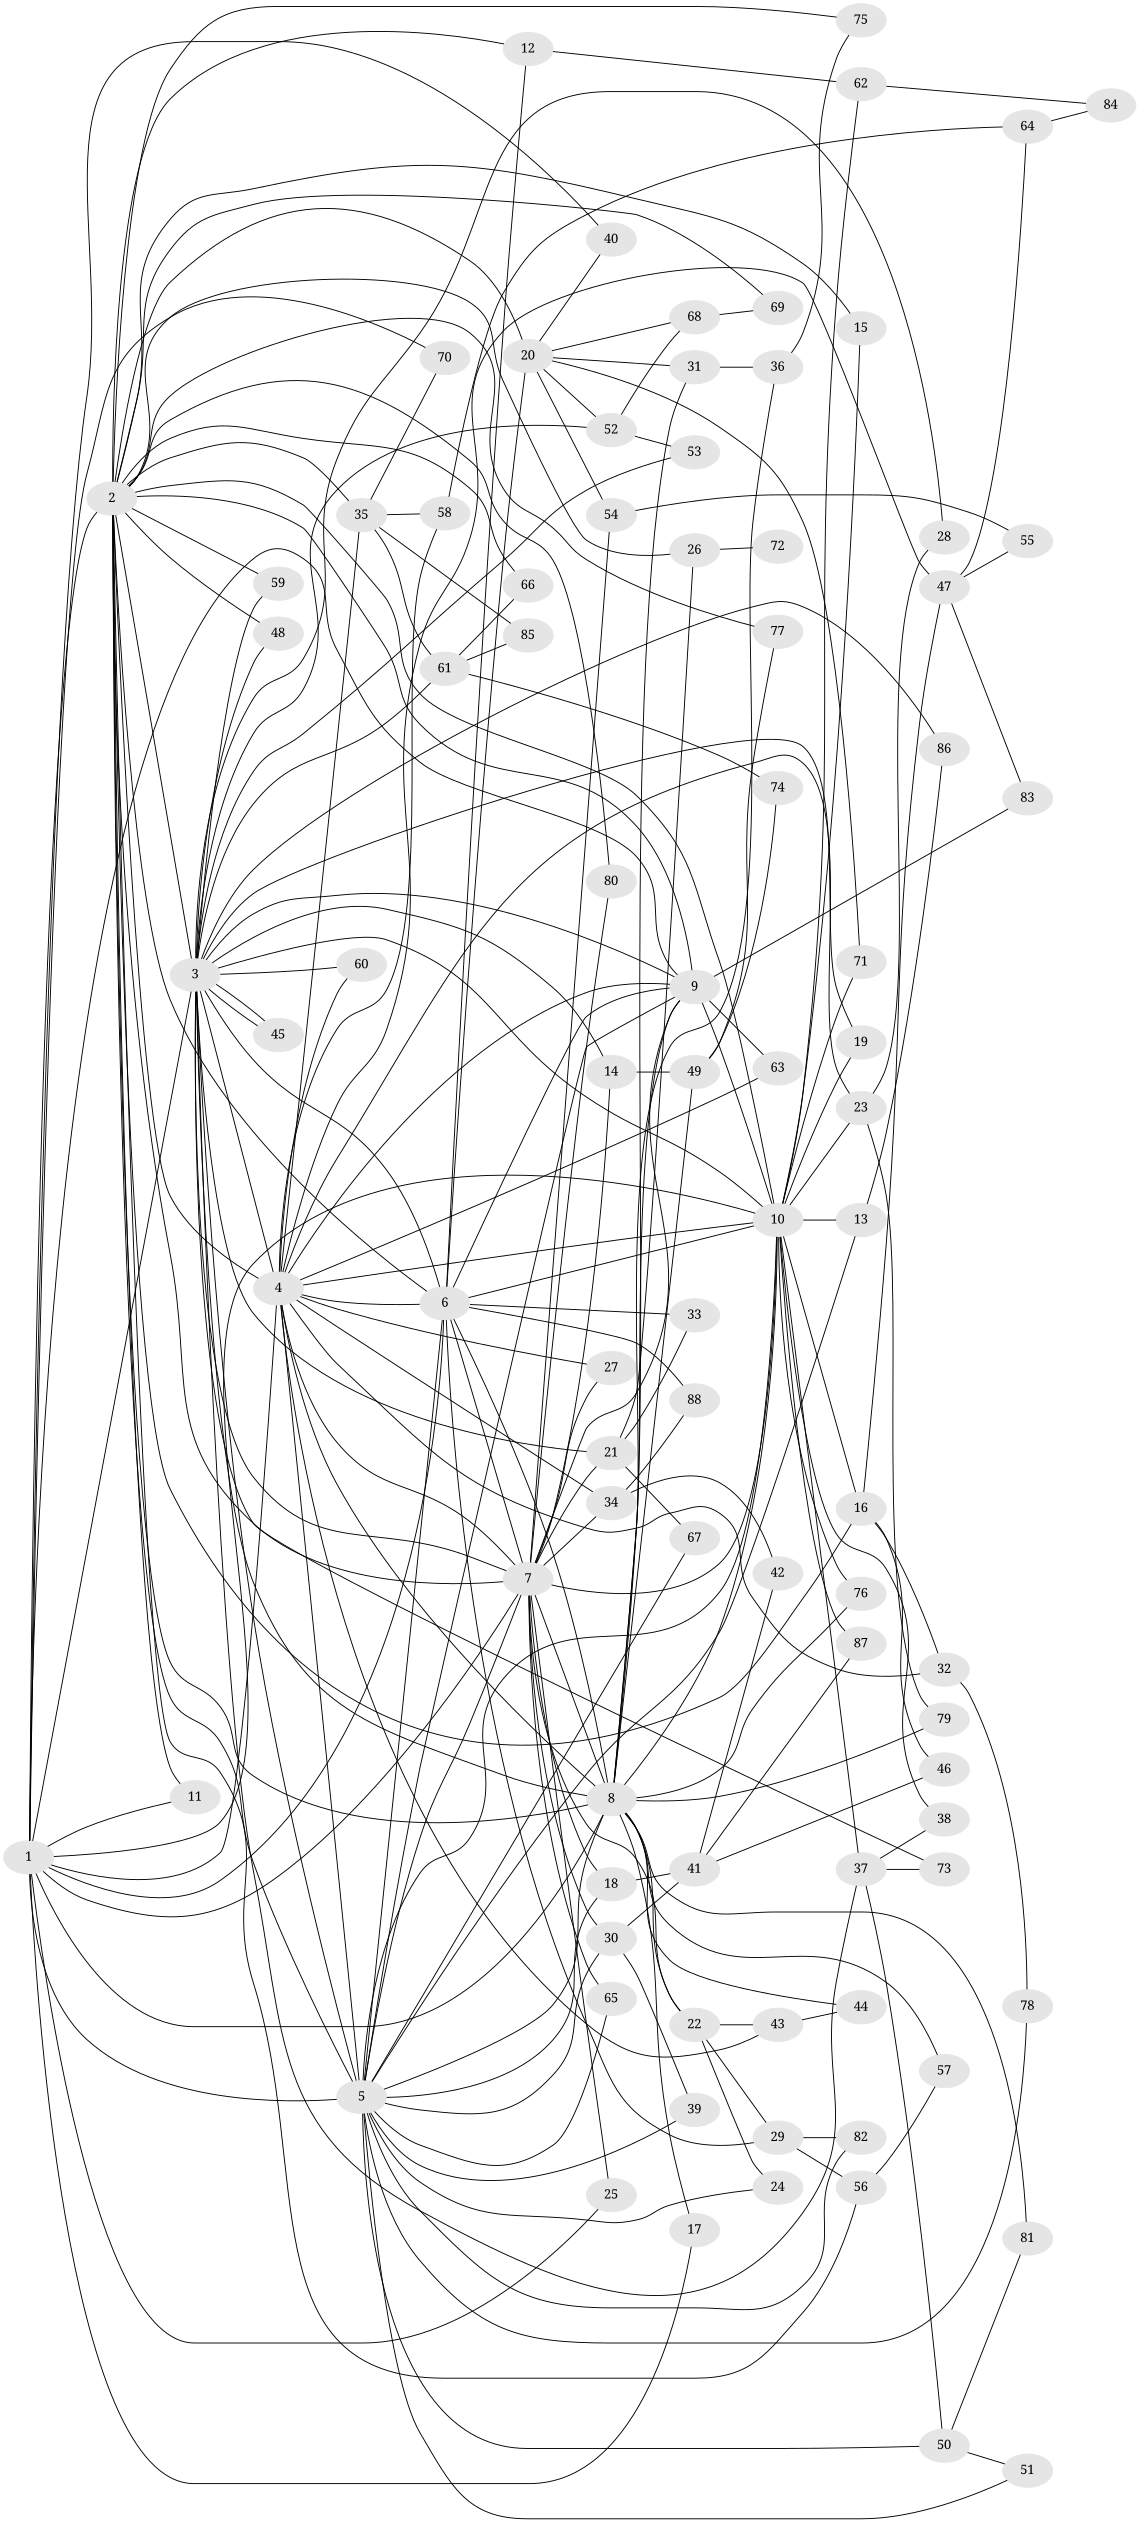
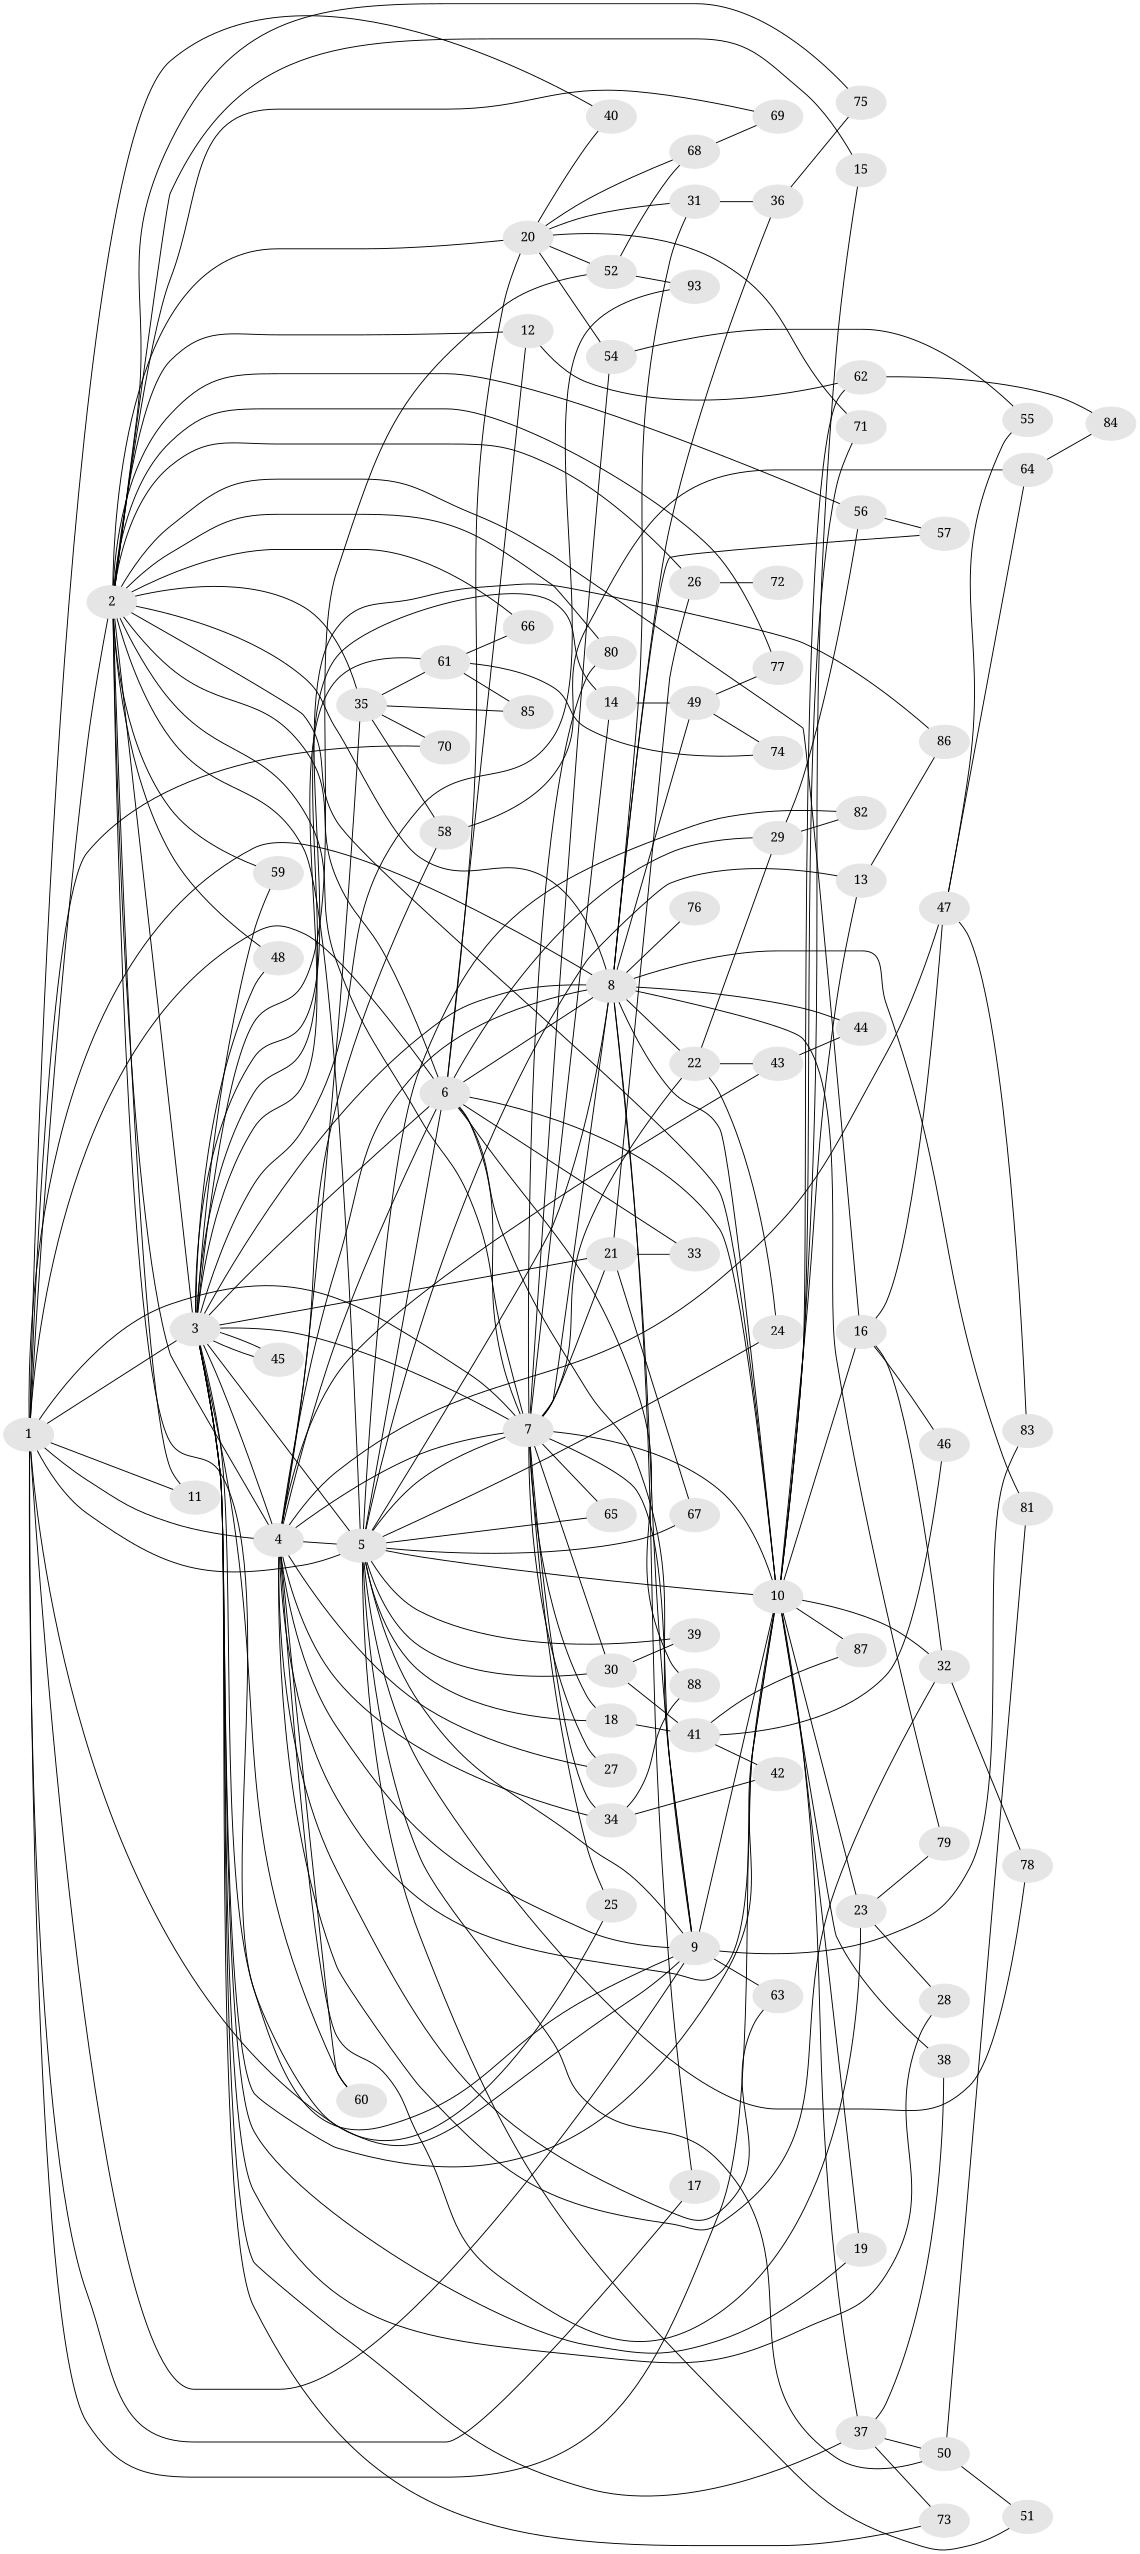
node "53": label "53" -> "93"
edge "10" -- "76": now "10" -- "32"
